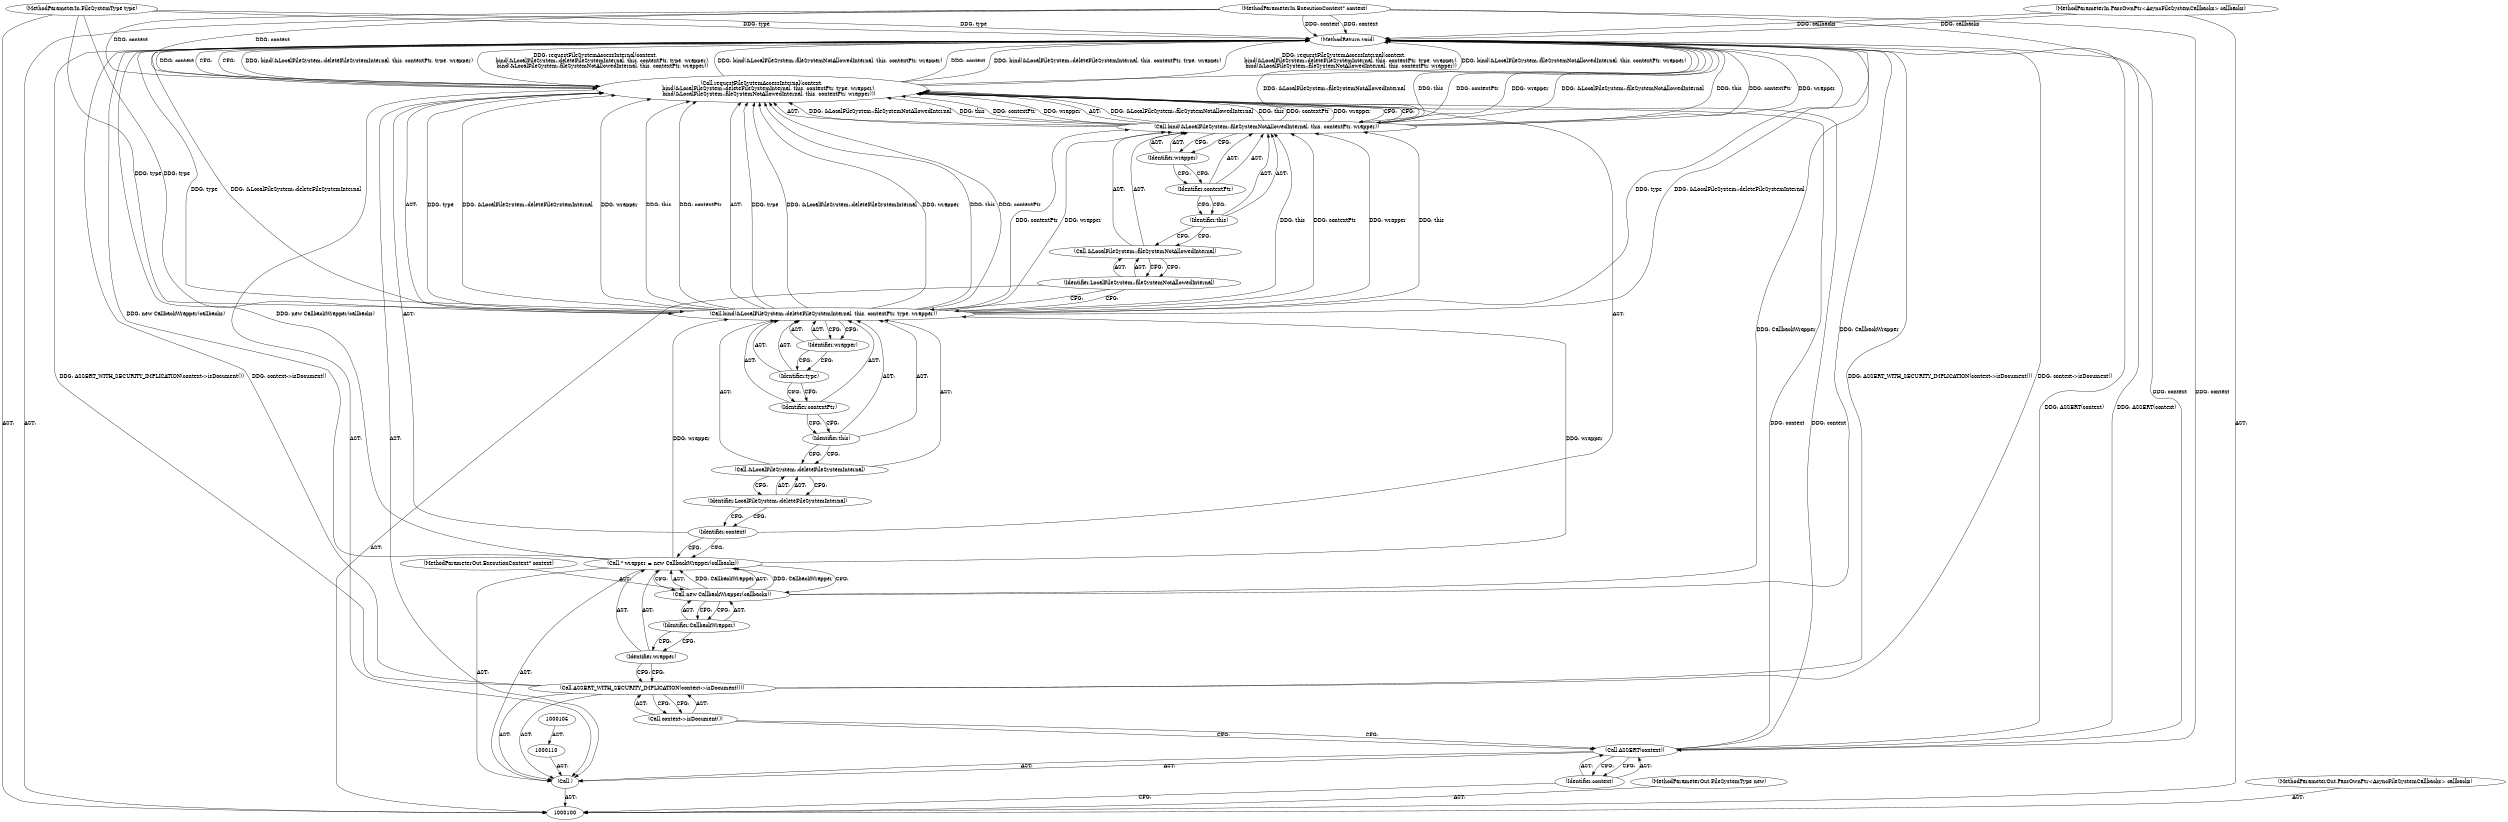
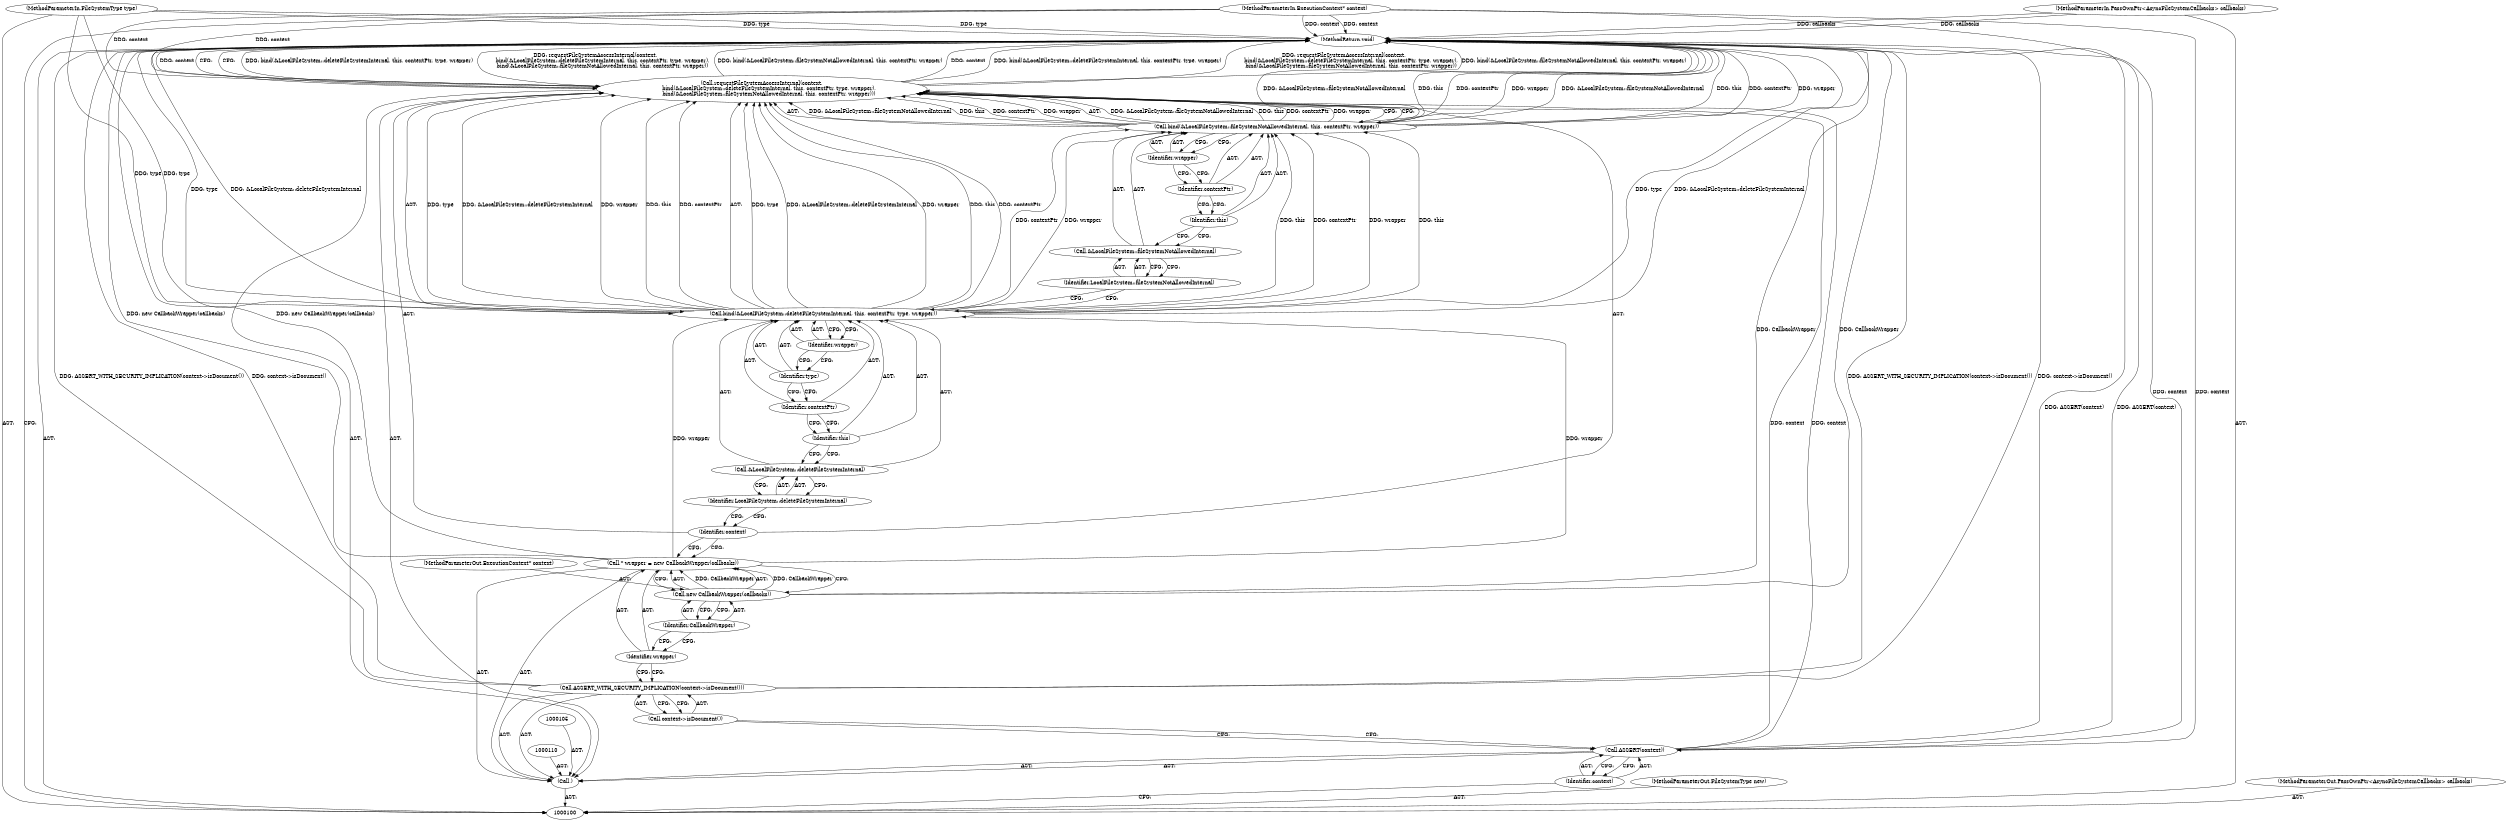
edge "(MethodParameterIn,ExecutionContext* context)" -> "1000100": label "AST: " -> "CFG: "
edge "(Identifier,LocalFileSystem::fileSystemNotAllowedInternal)" -> "1000100": now "(MethodReturn,void)" -> "1000100"
edge "1000105" -> "1000110": now "1000105" -> "(Call,)"
